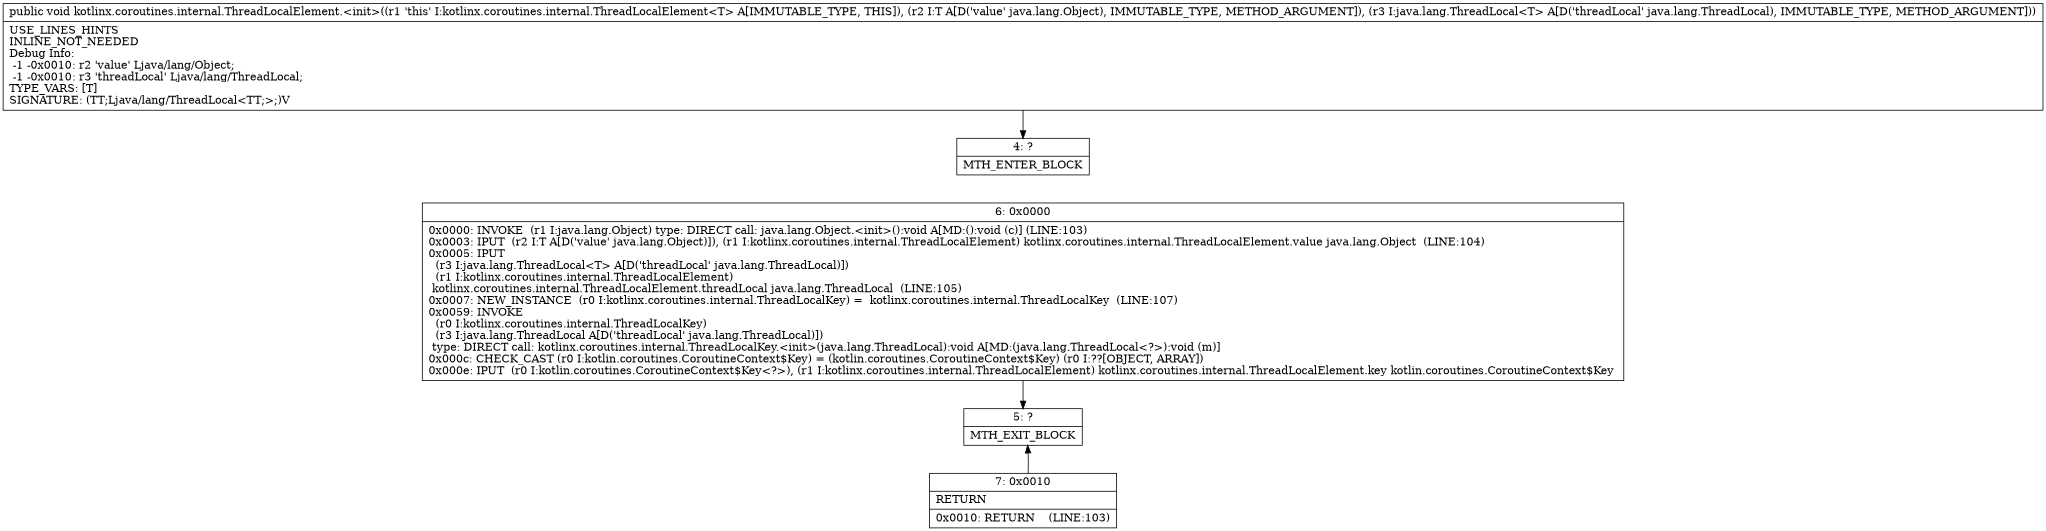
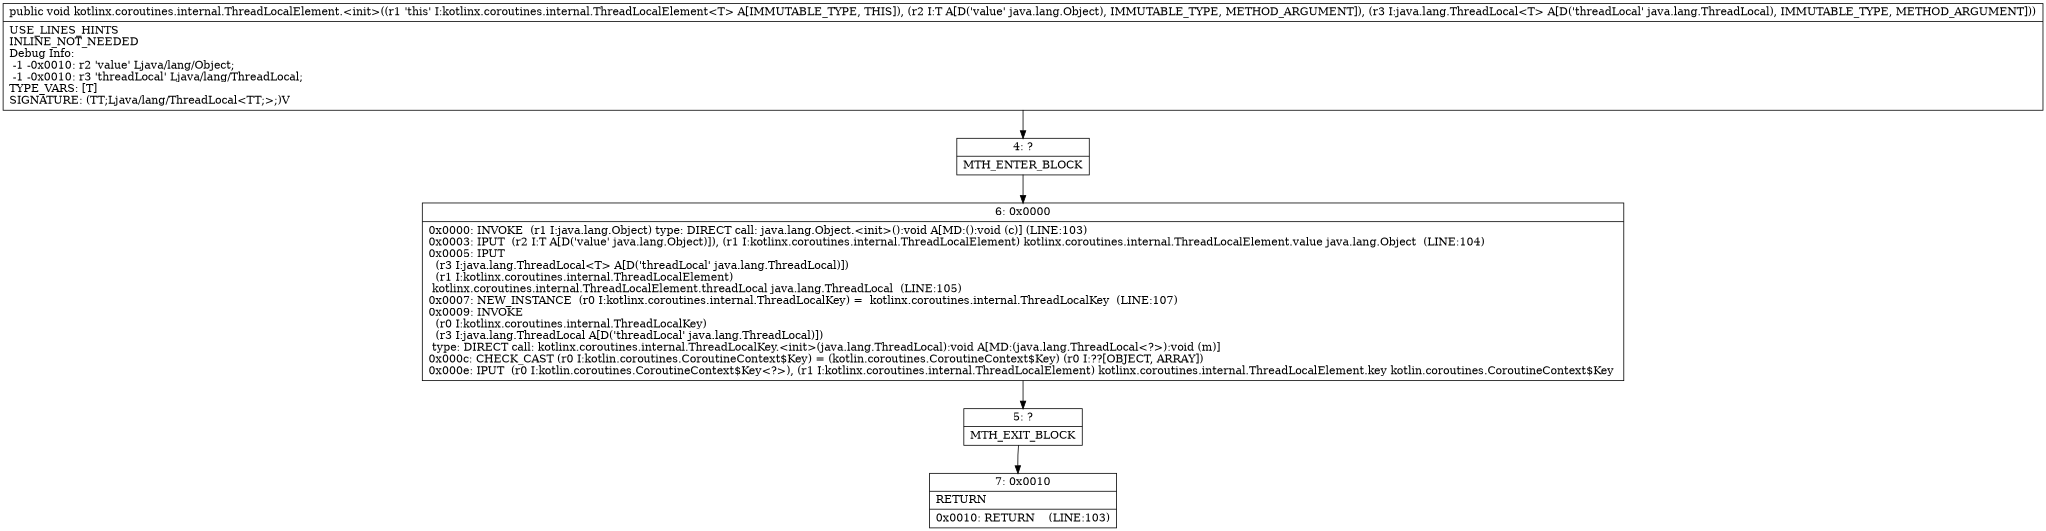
edge "4: ?" -> "6: 0x0000": added
node "6: 0x0000": text "0x0059: INVOKE" -> "0x0009: INVOKE"
edge "7: 0x0010" -> "5: ?": reversed
